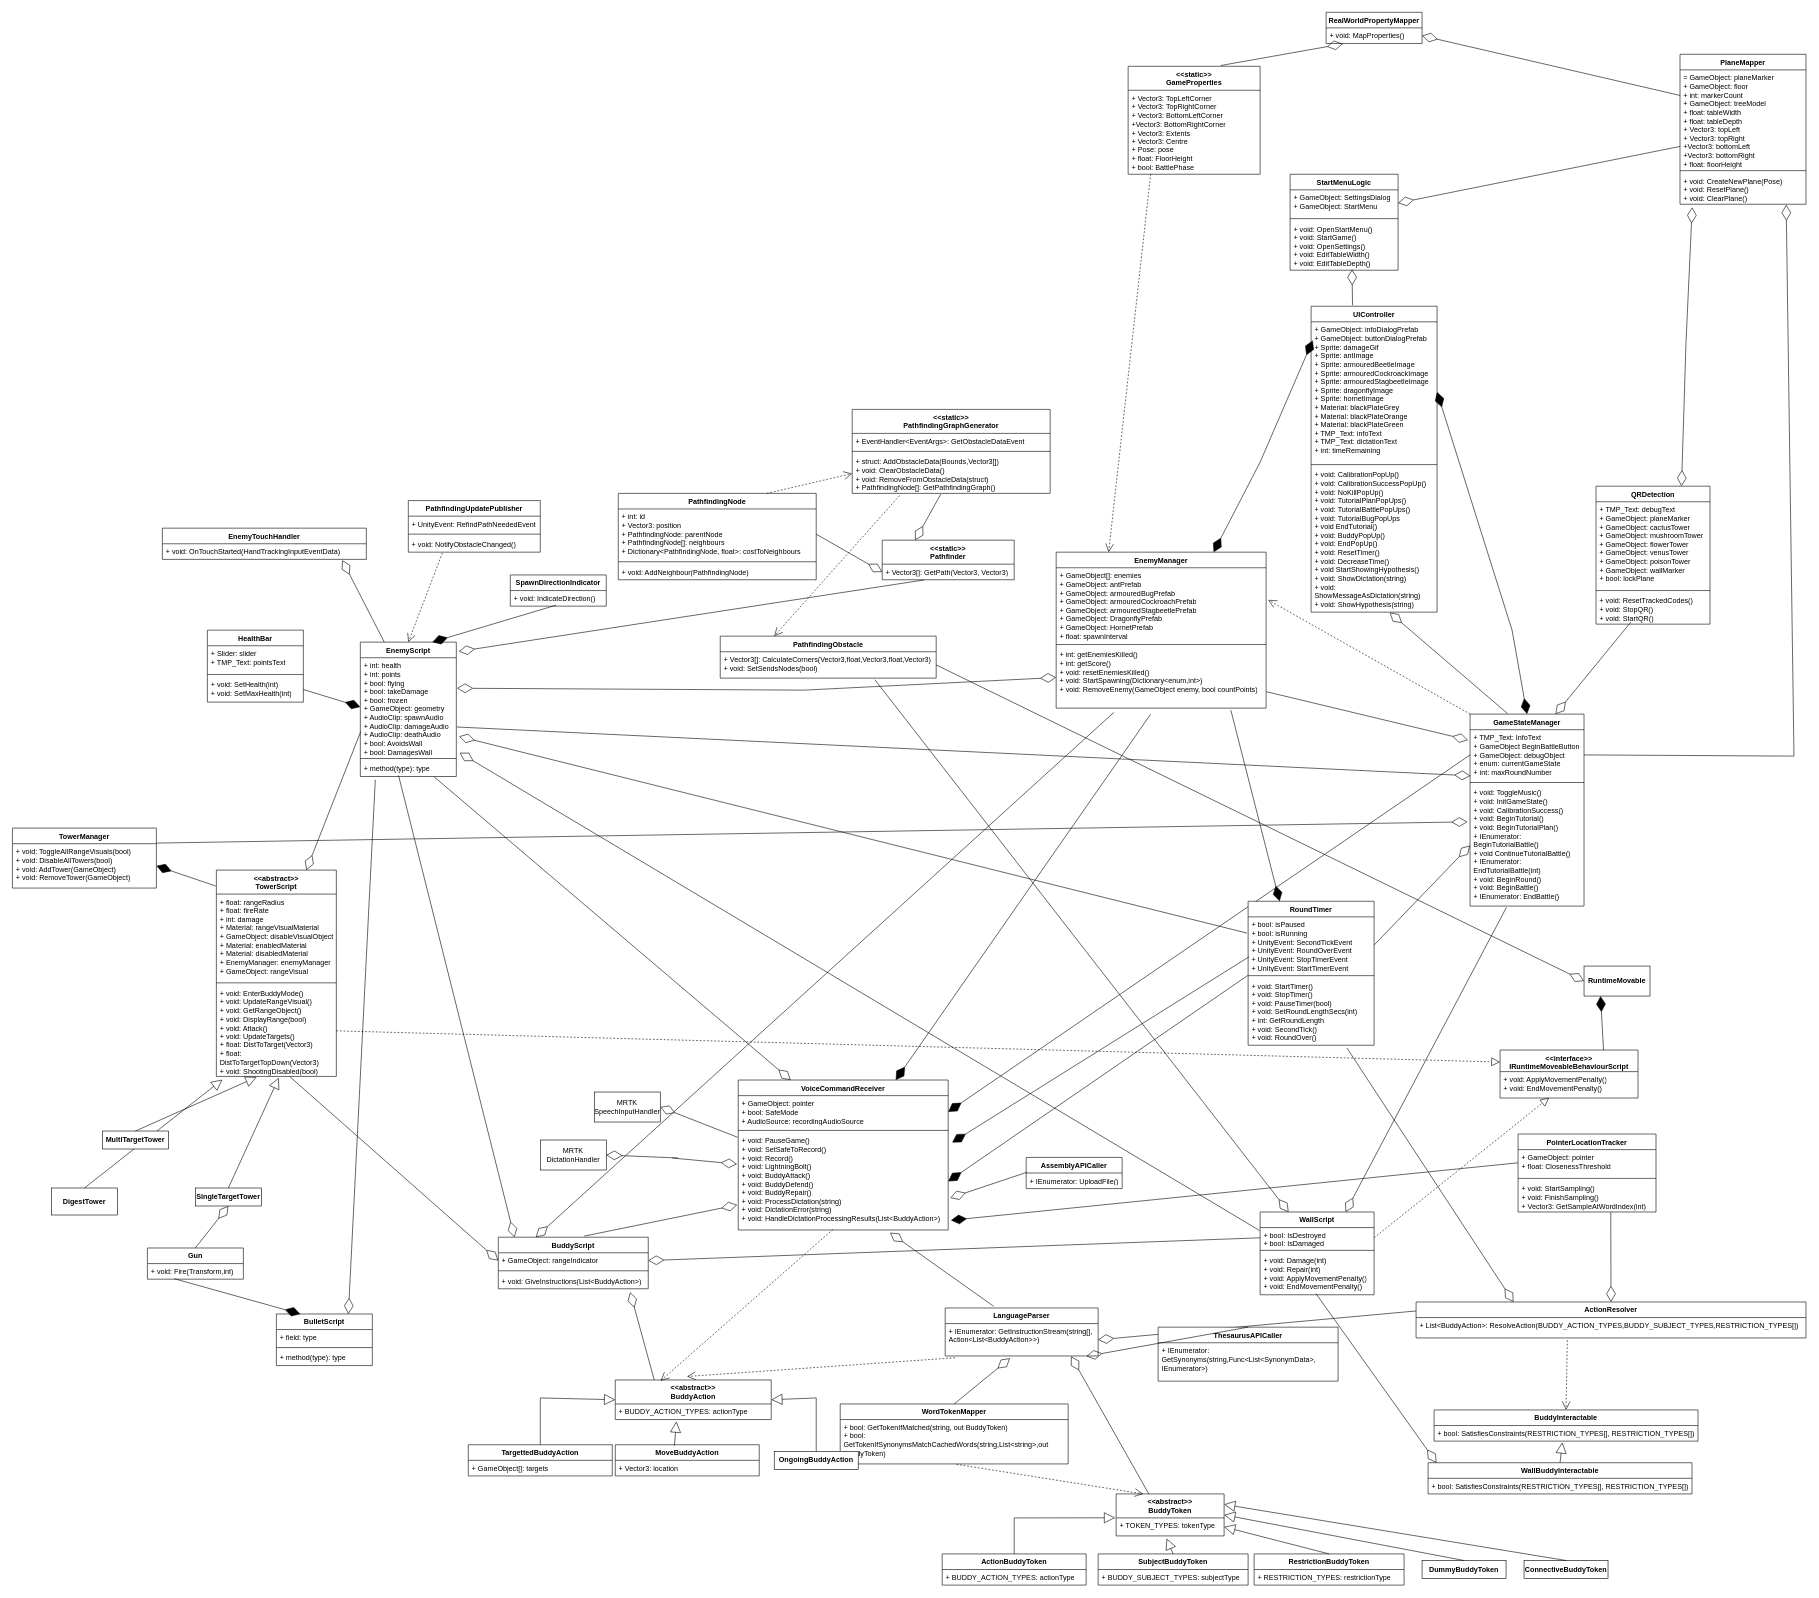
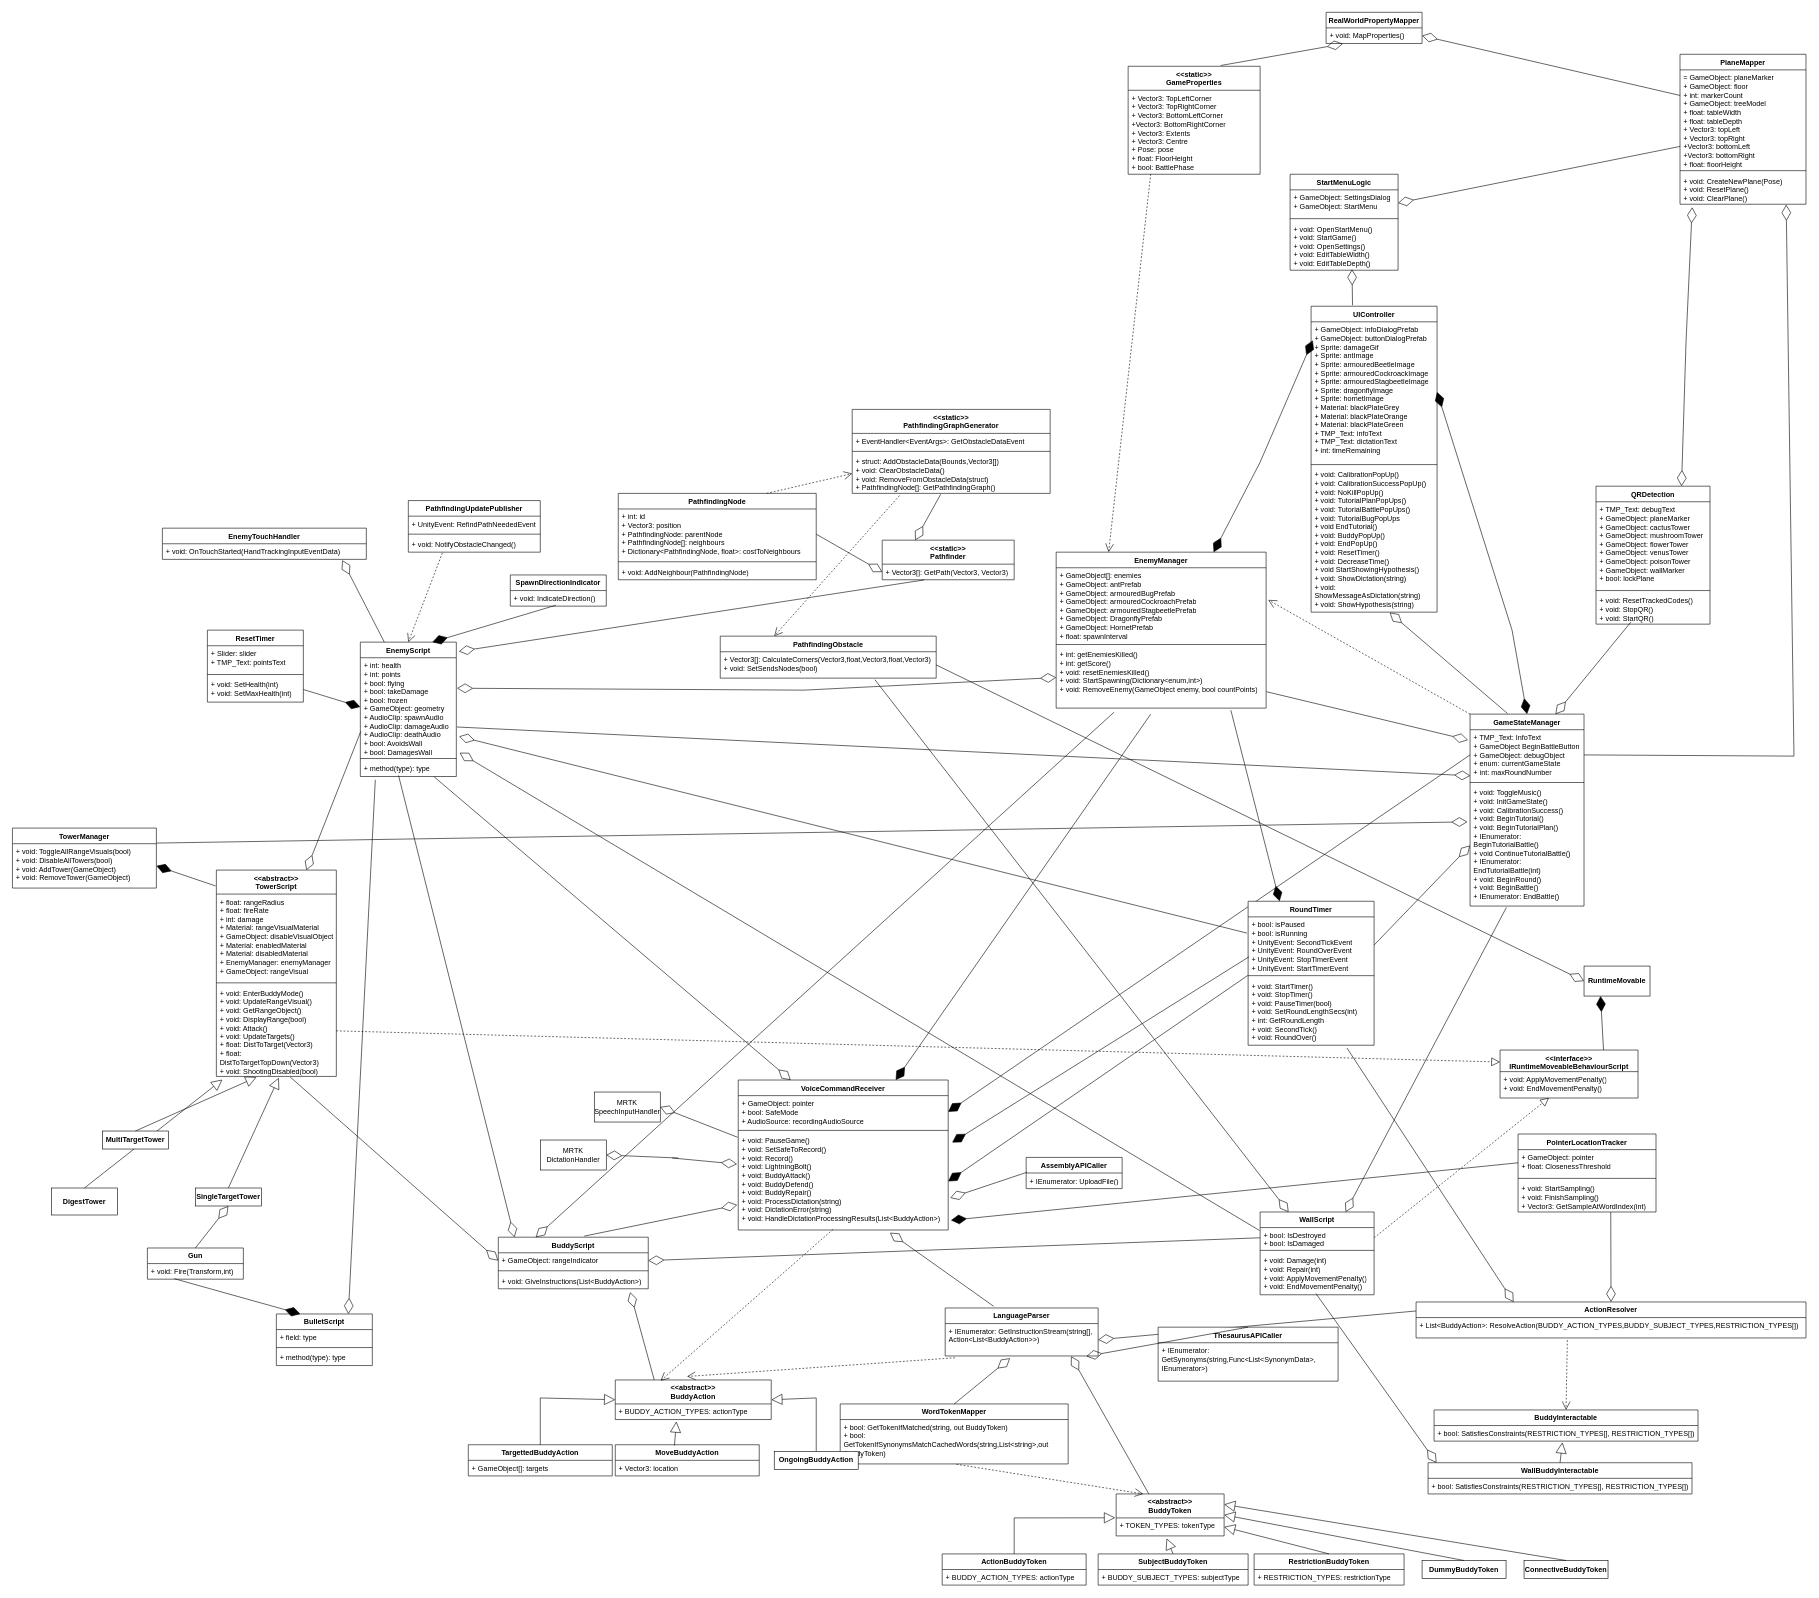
node "HealthBar": label "HealthBar" -> "ResetTimer"
